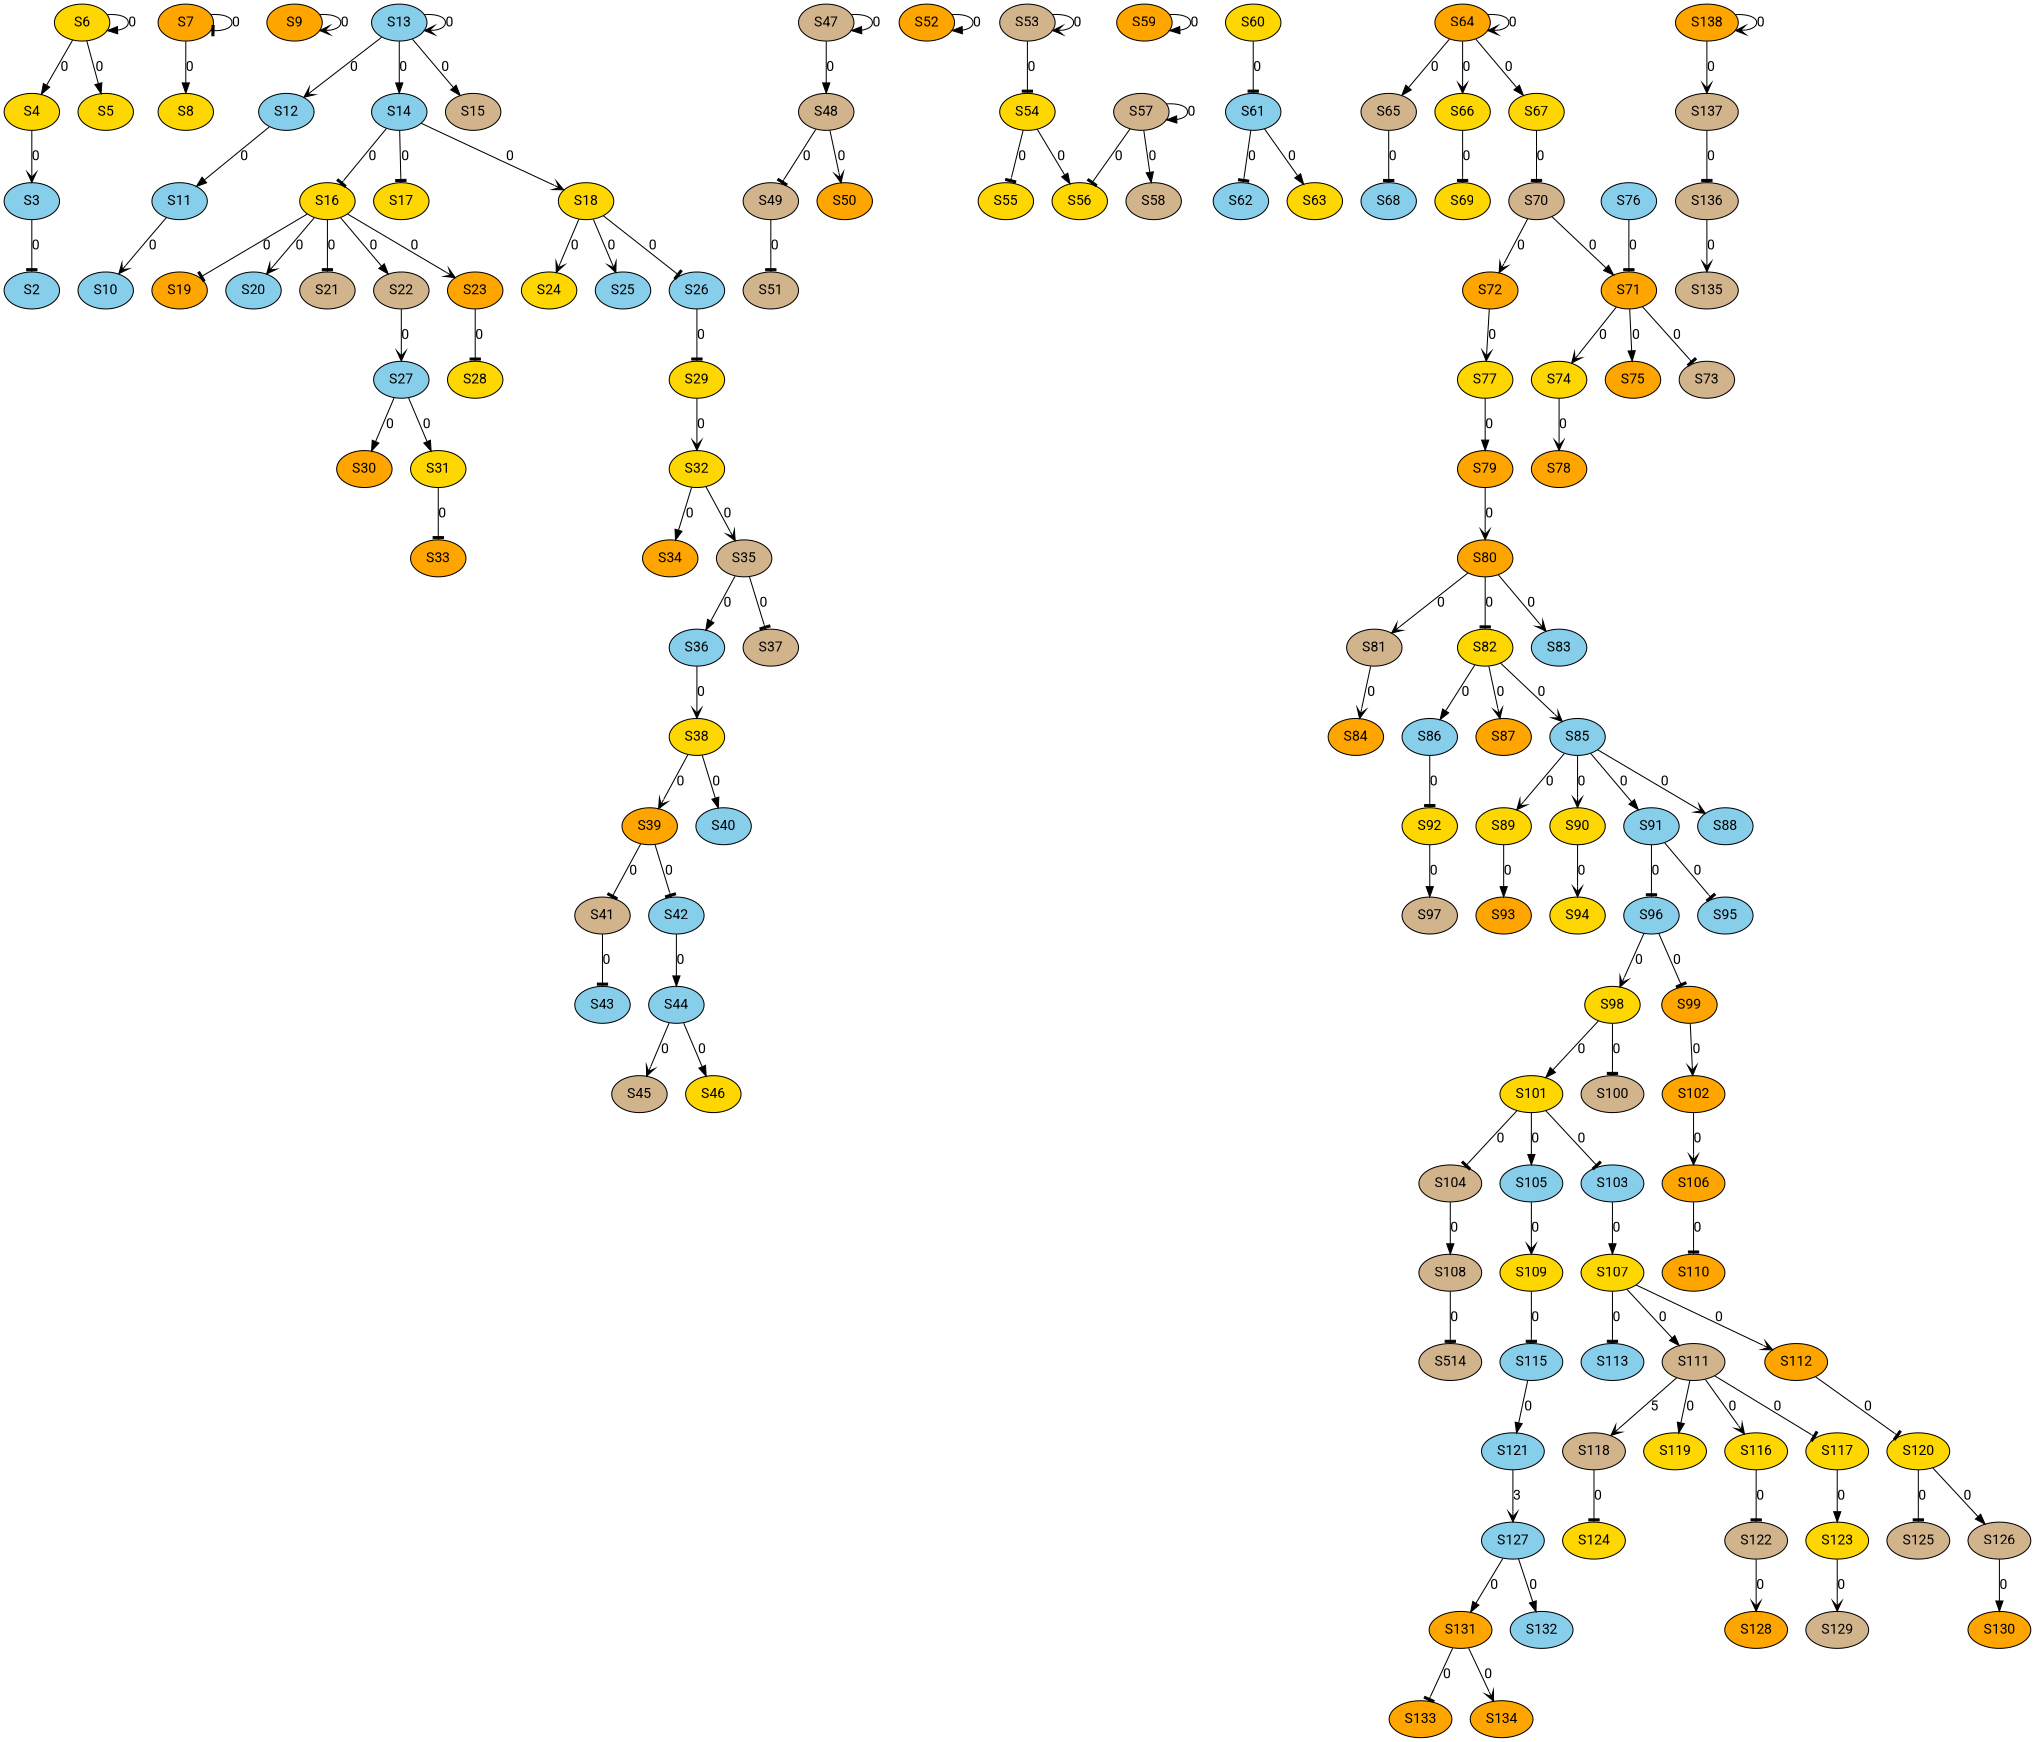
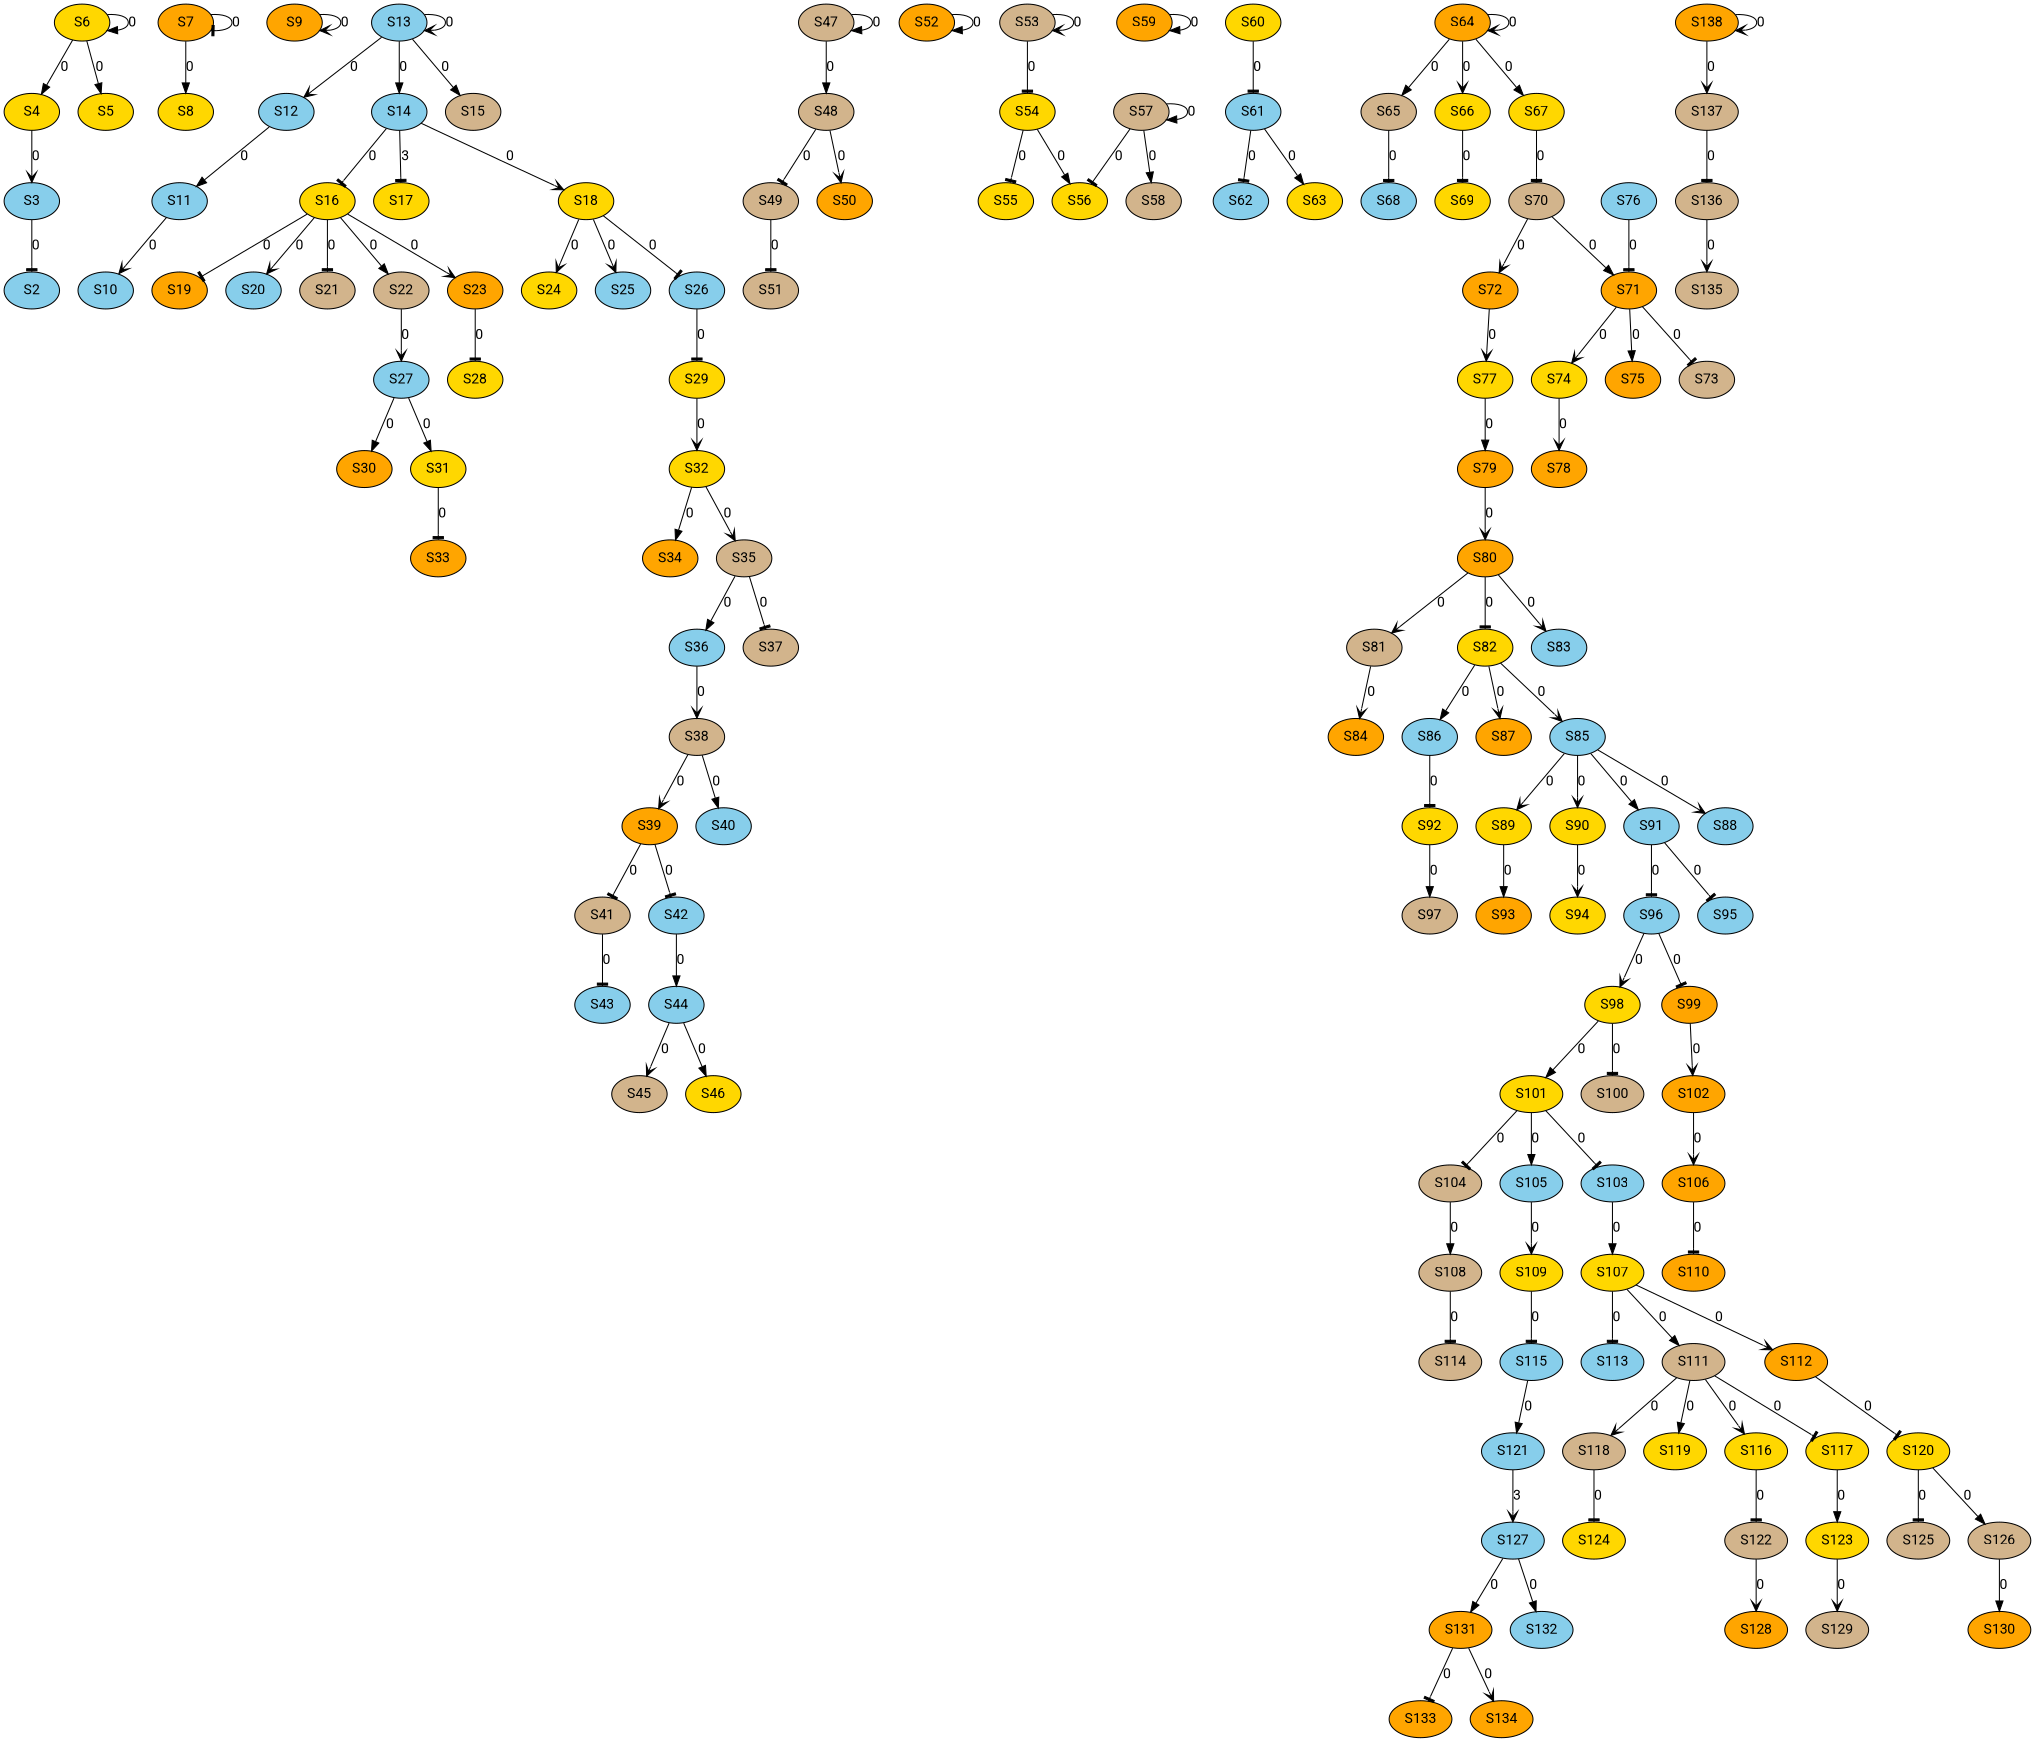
edge "S14" -> "S17": label "0" -> "3"
node "S38": fillcolor gold -> tan
node "S514": label "S514" -> "S114"
edge "S111" -> "S118": label "5" -> "0"
